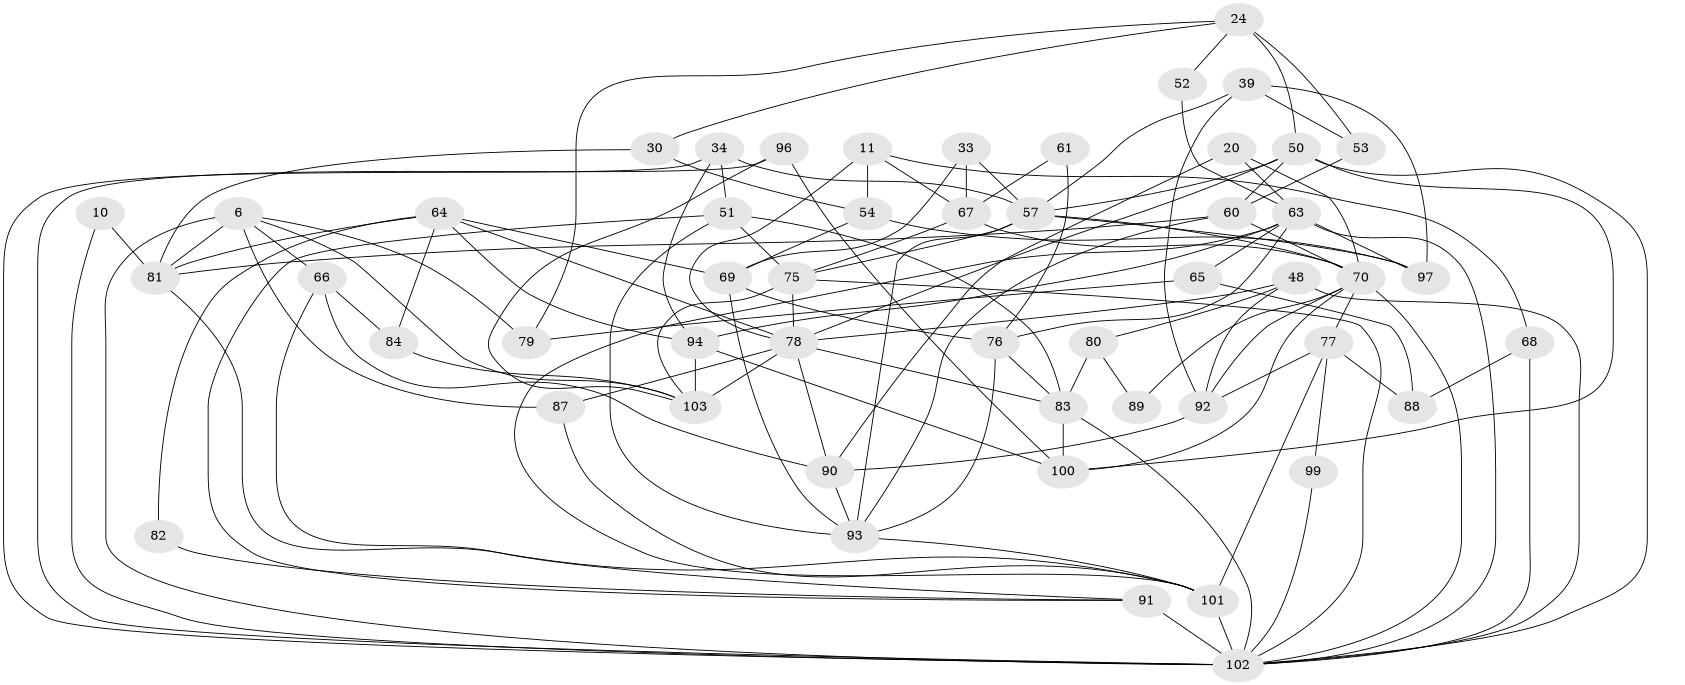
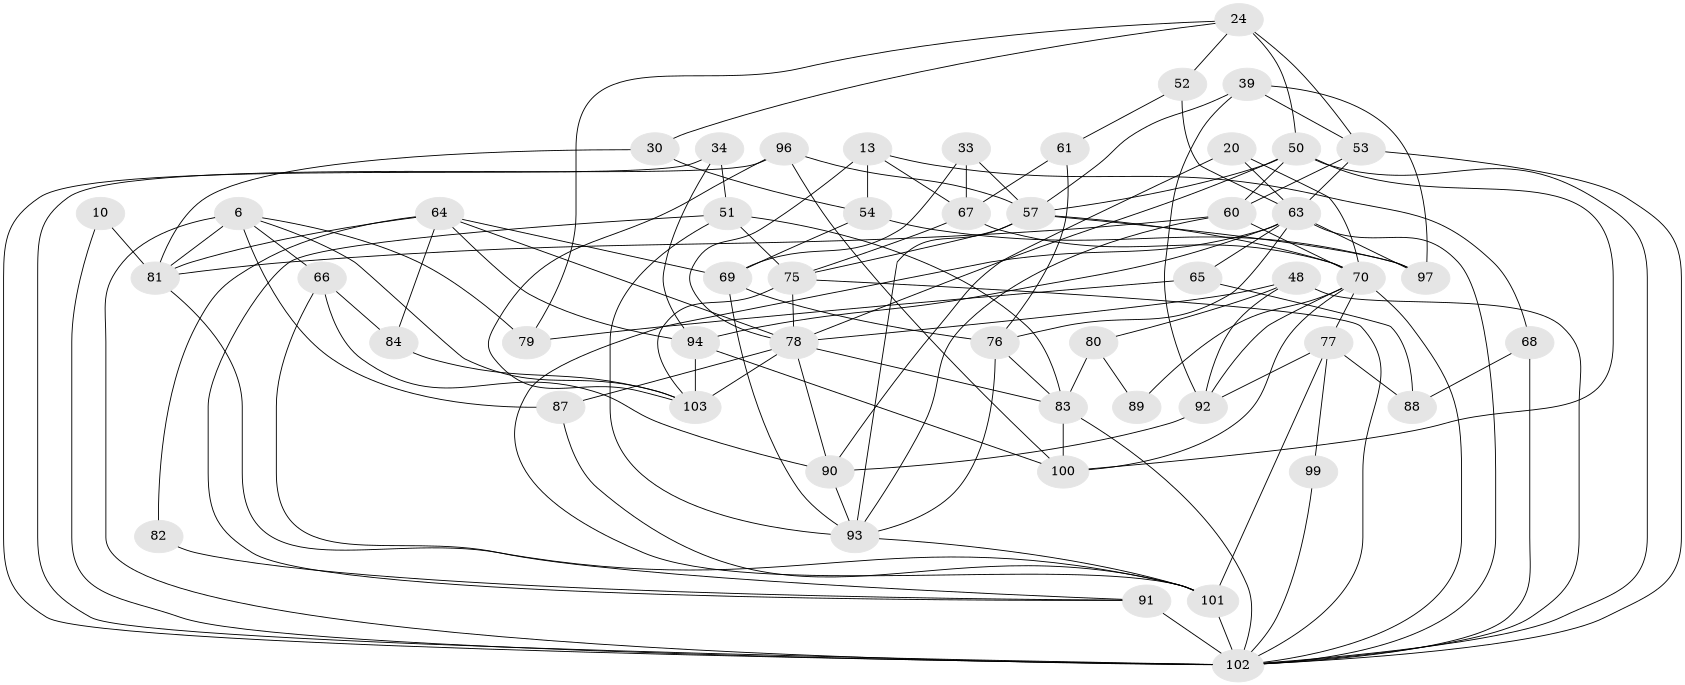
edge "52" -- "61": added
node "11": label "11" -> "13"
edge "34" -- "57": now "96" -- "57"
edge "53" -- "63": added
edge "53" -- "102": added
